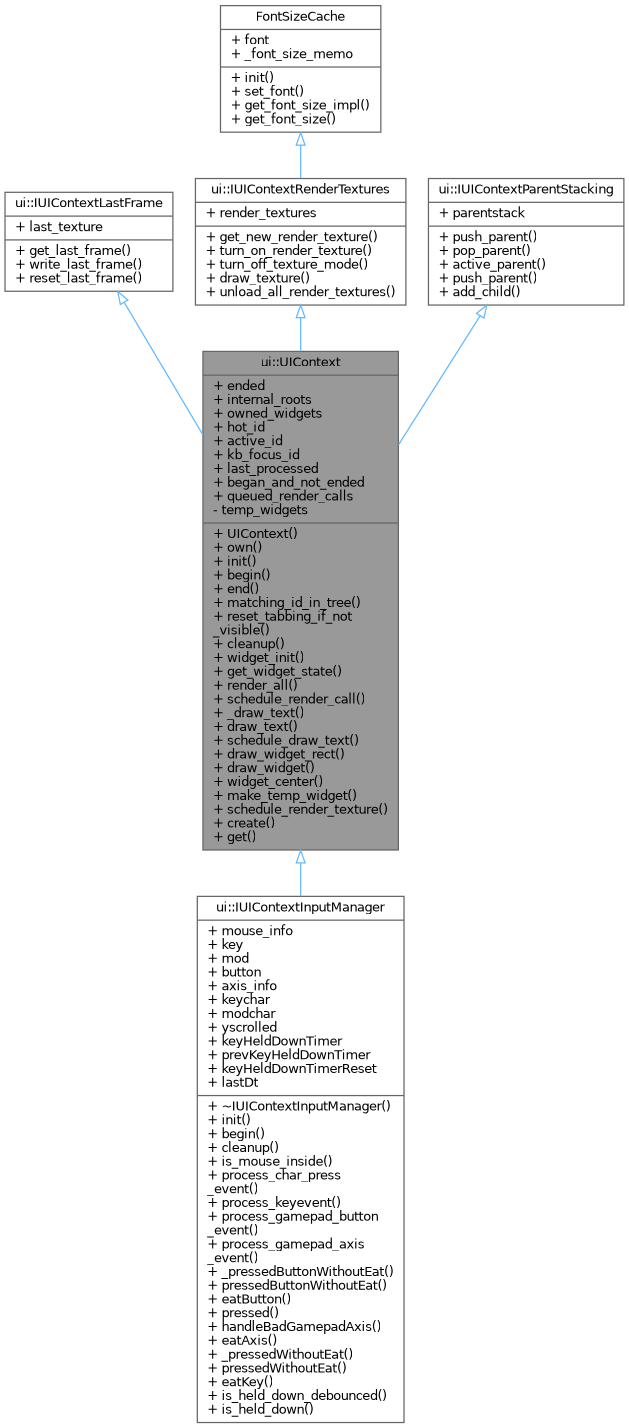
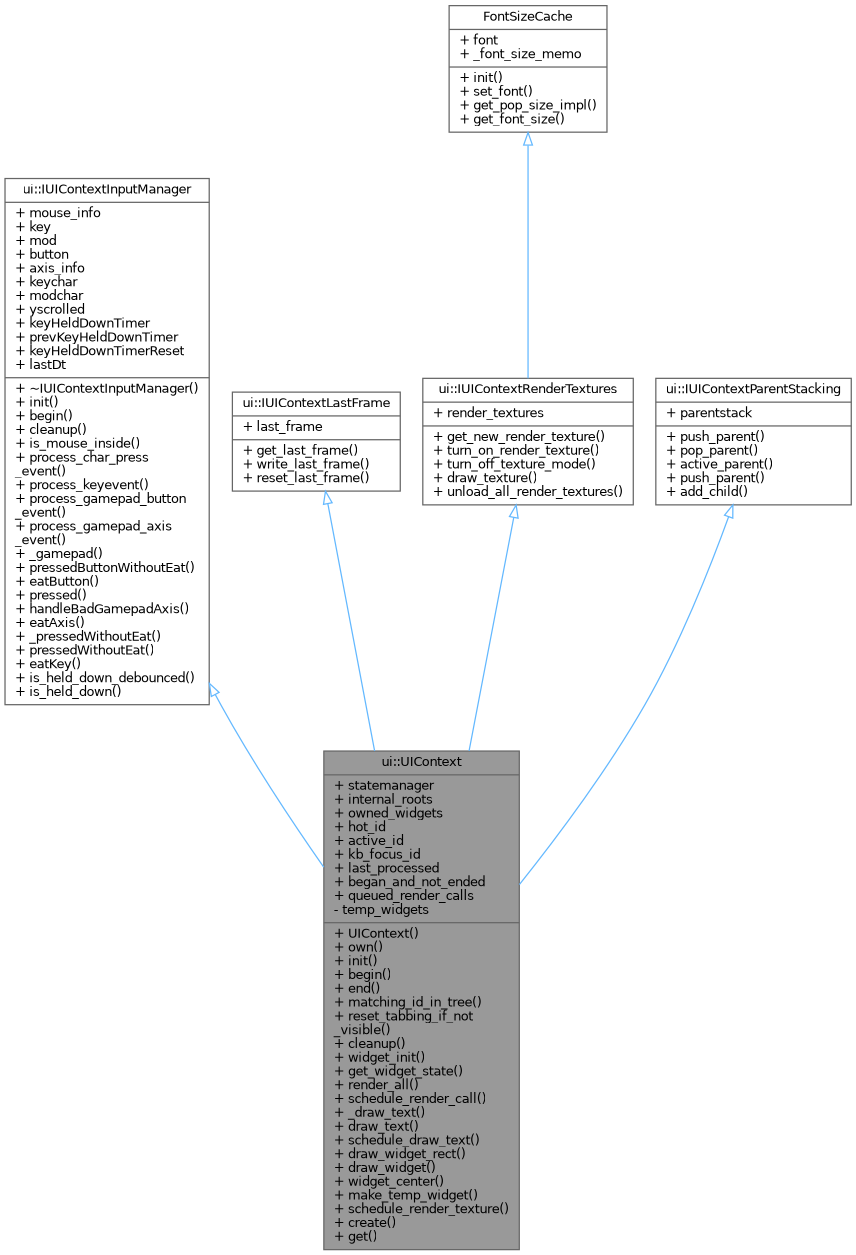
node "FontSizeCache": text "+ get_font_size_impl()" -> "+ get_pop_size_impl()"
node "ui::IUIContextLastFrame": text "+ last_texture" -> "+ last_frame"
node "ui::UIContext": text "+ ended" -> "+ statemanager"
edge "ui::IUIContextInputManager" -> "ui::UIContext": reversed
node "ui::IUIContextInputManager": text "+ _pressedButtonWithoutEat()" -> "+ _gamepad()"
